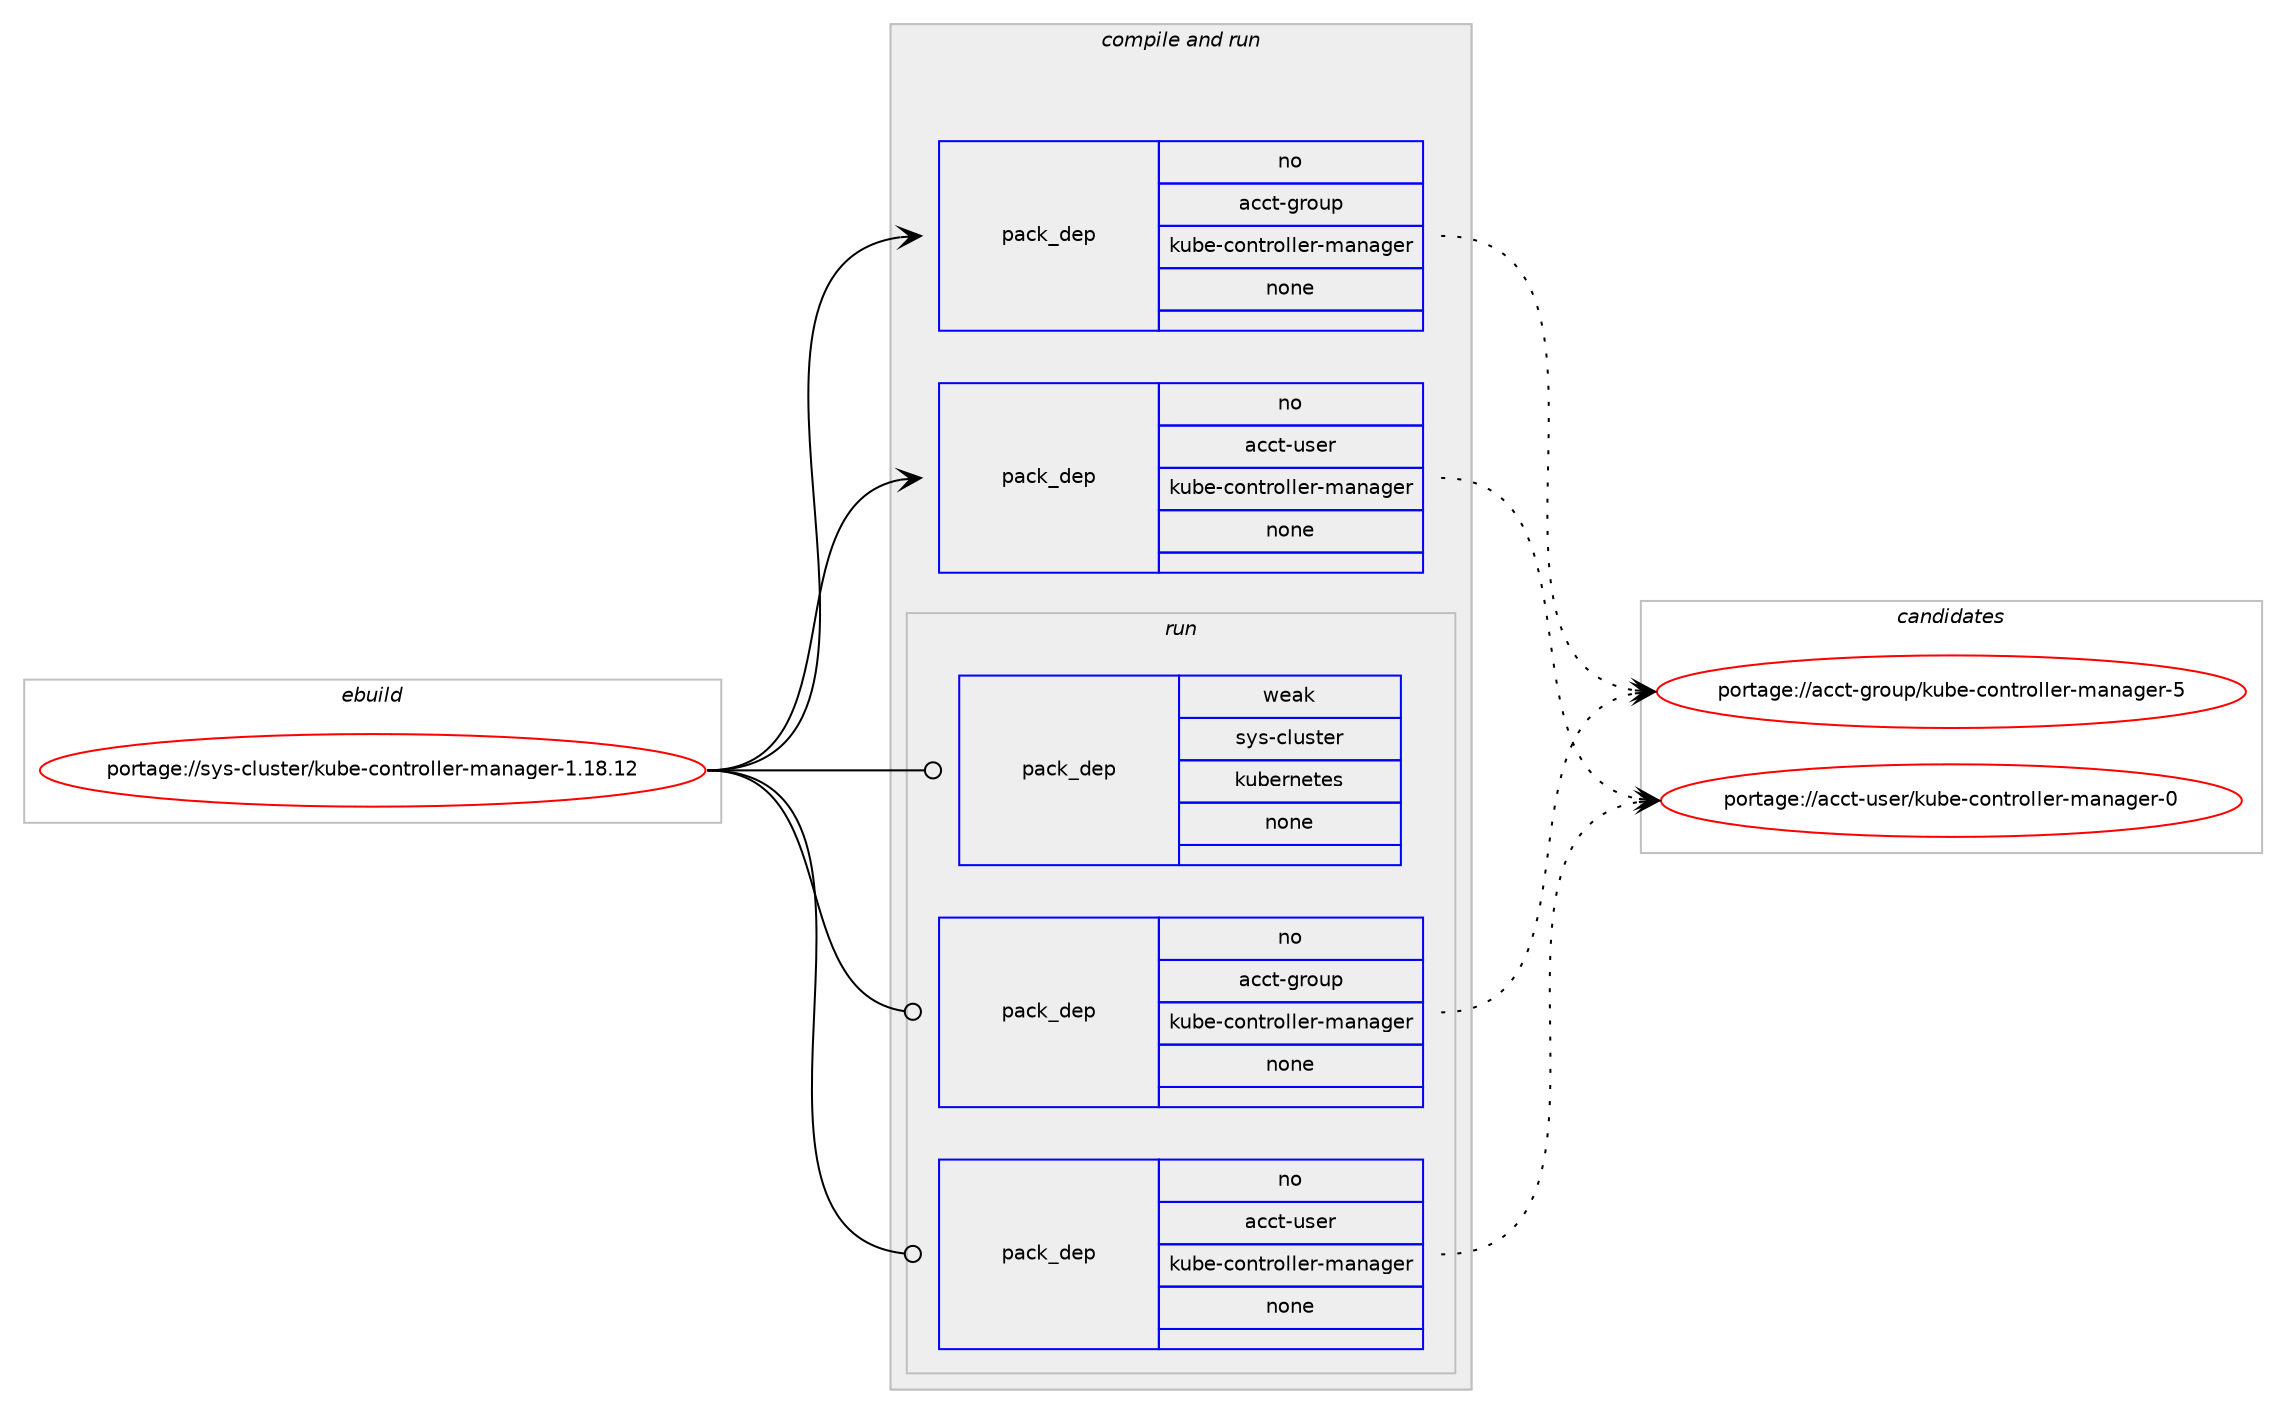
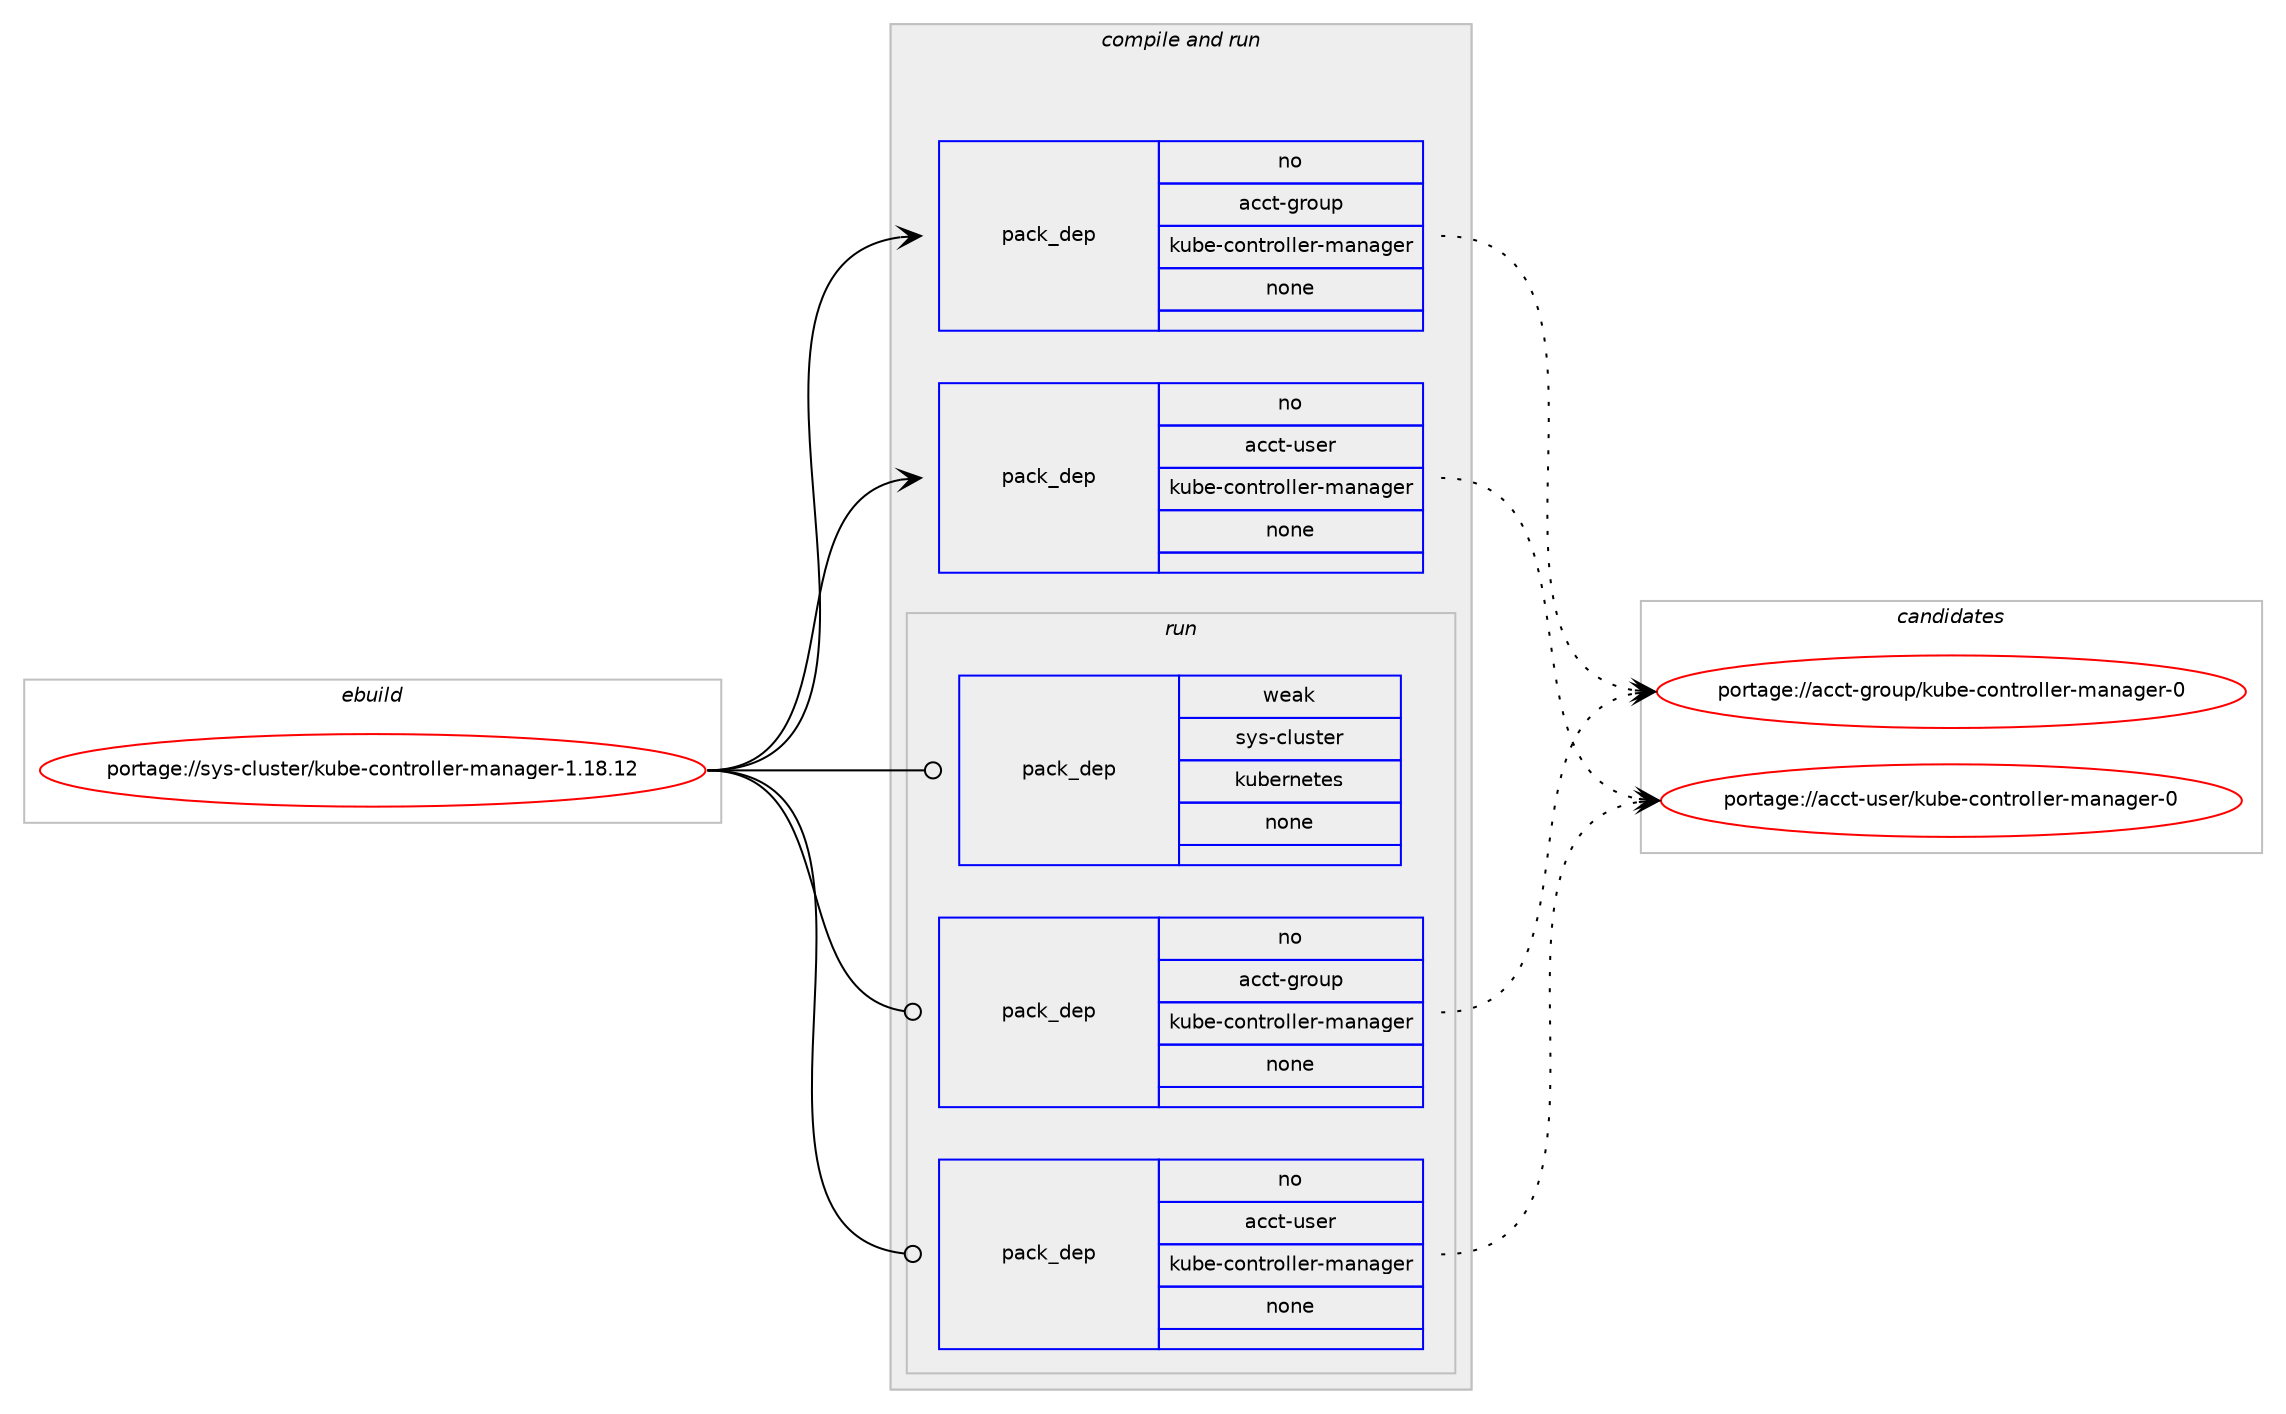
node "portage://acct-group/kube-controller-manager-5": label "portage://acct-group/kube-controller-manager-5" -> "portage://acct-group/kube-controller-manager-0"
